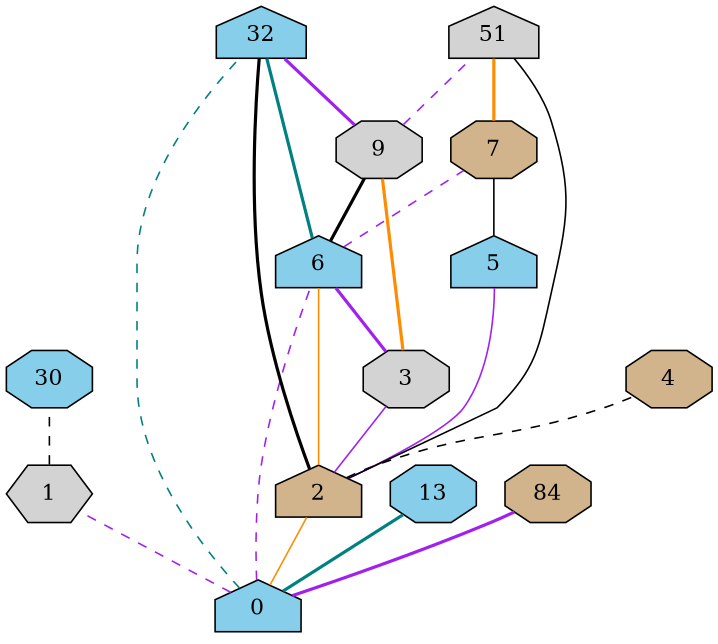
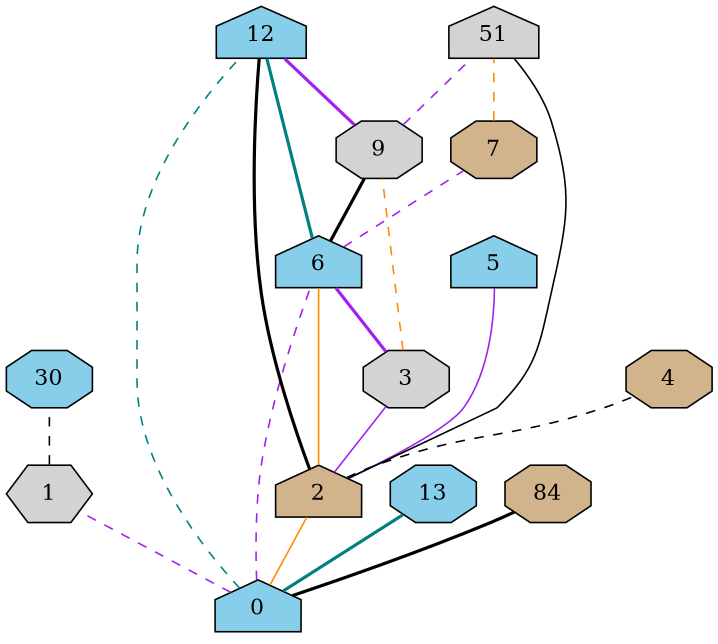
node "32": label "32" -> "12"
edge "7" -> "51": style bold -> dashed
edge "5" -> "7": removed
edge "3" -> "9": style bold -> dashed
edge "0" -> "84": color purple -> black
